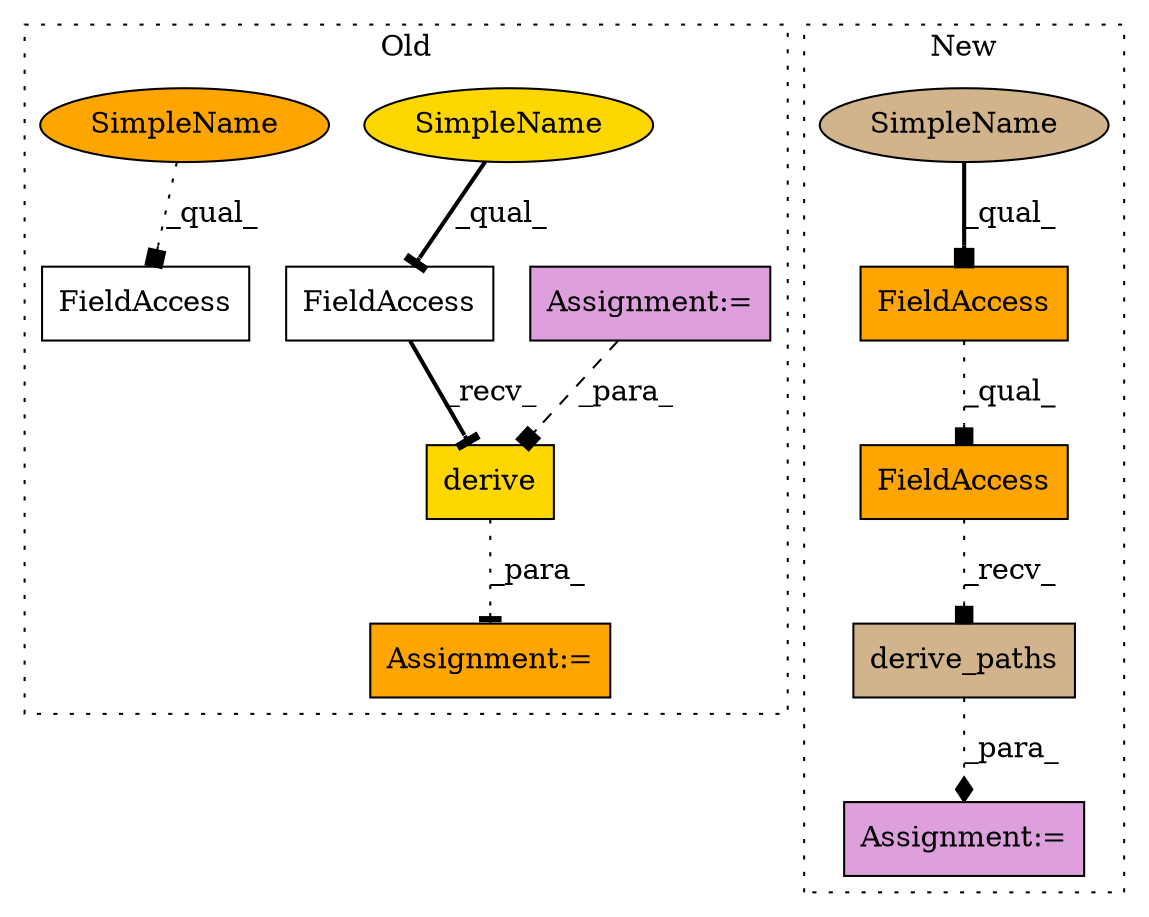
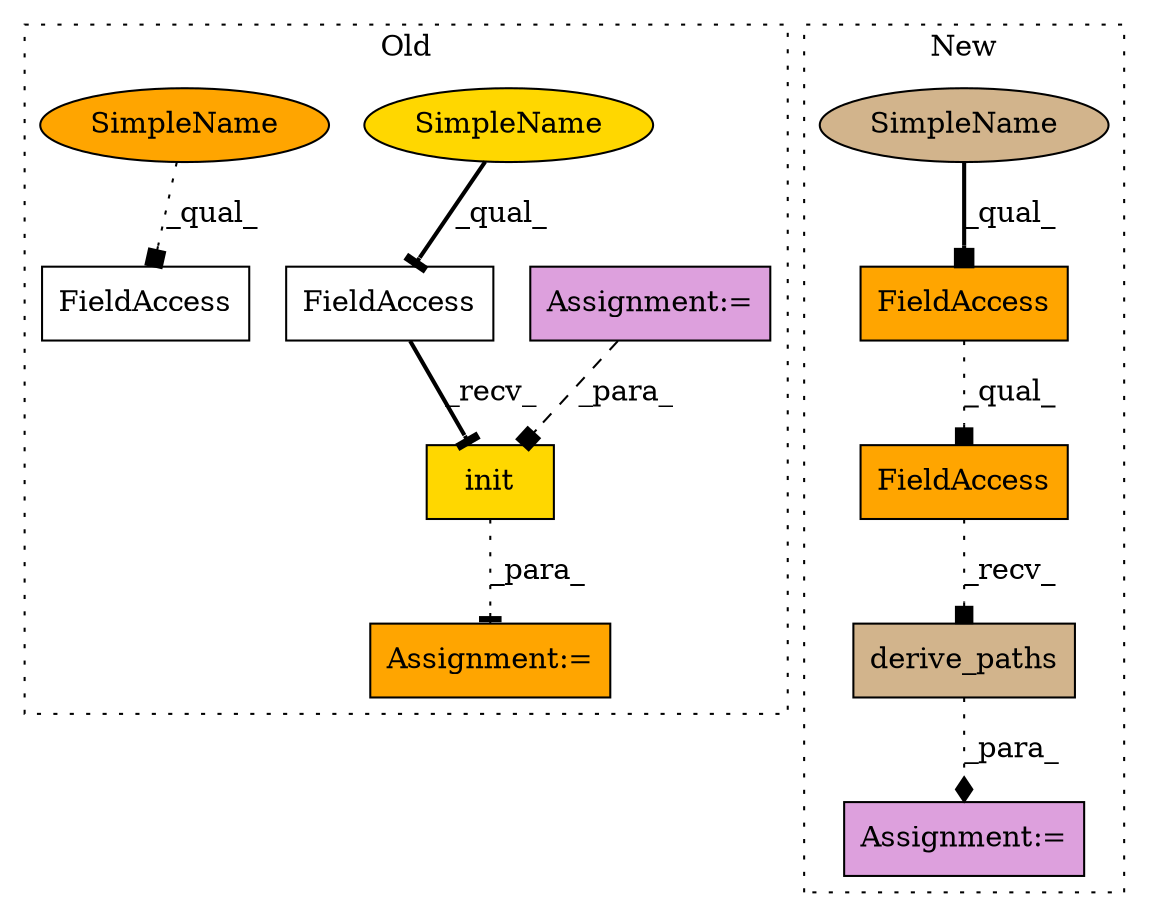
node "derive": label "derive" -> "init"
